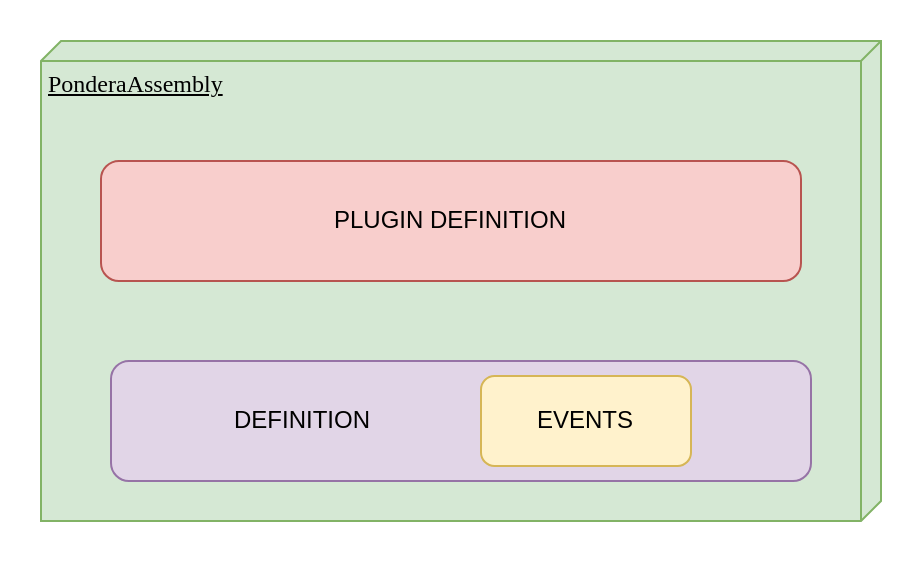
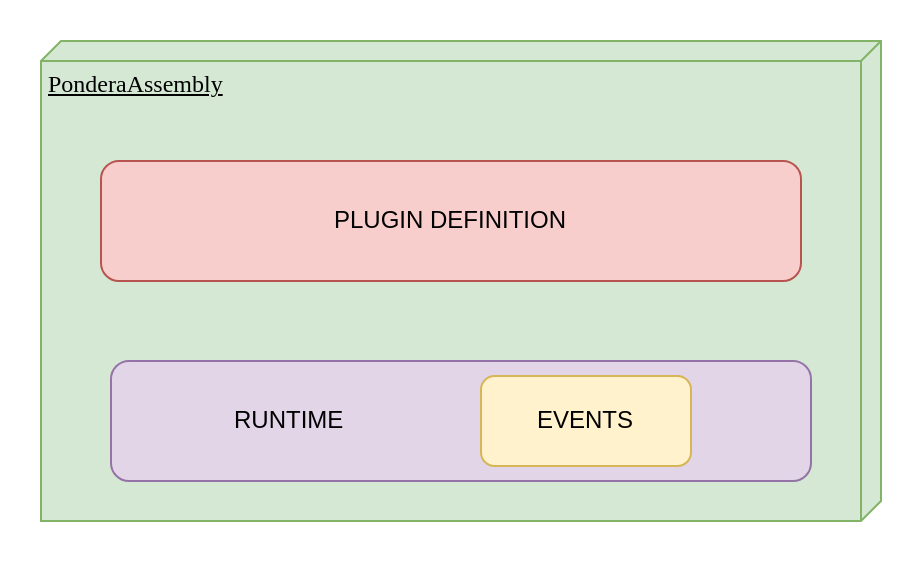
node "DEFINITION": label "DEFINITION" -> "RUNTIME"
